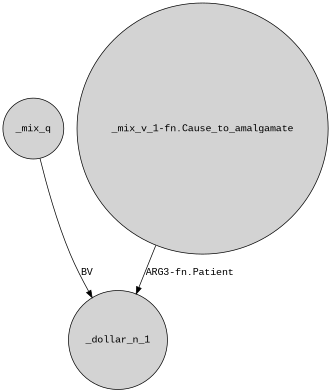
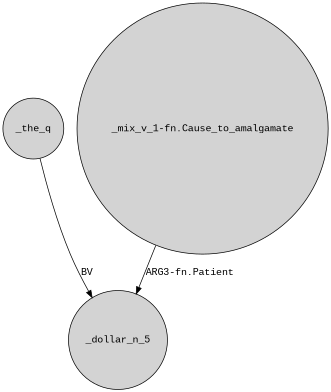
node "_mix_q": label "_mix_q" -> "_the_q"
node "_dollar_n_1": label "_dollar_n_1" -> "_dollar_n_5"
